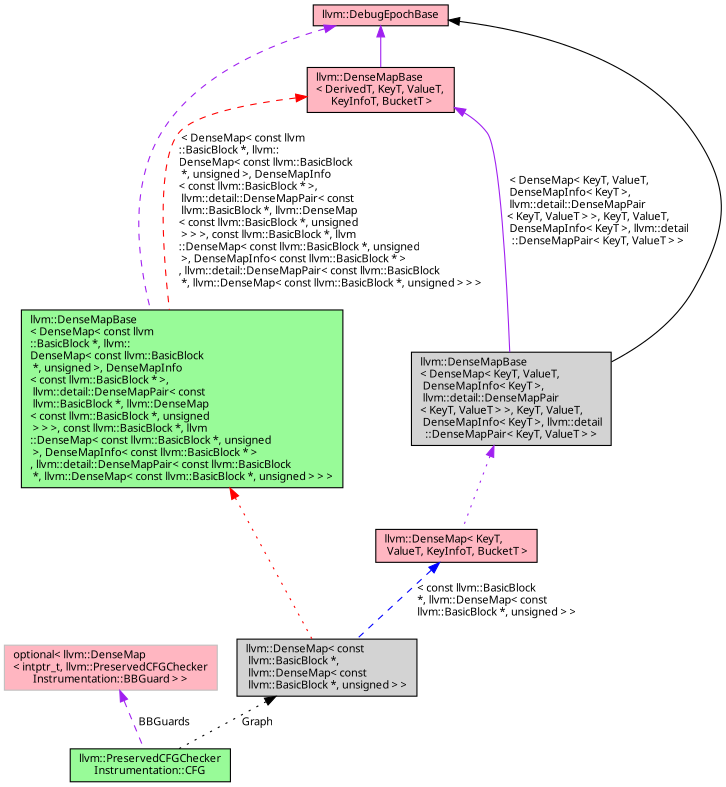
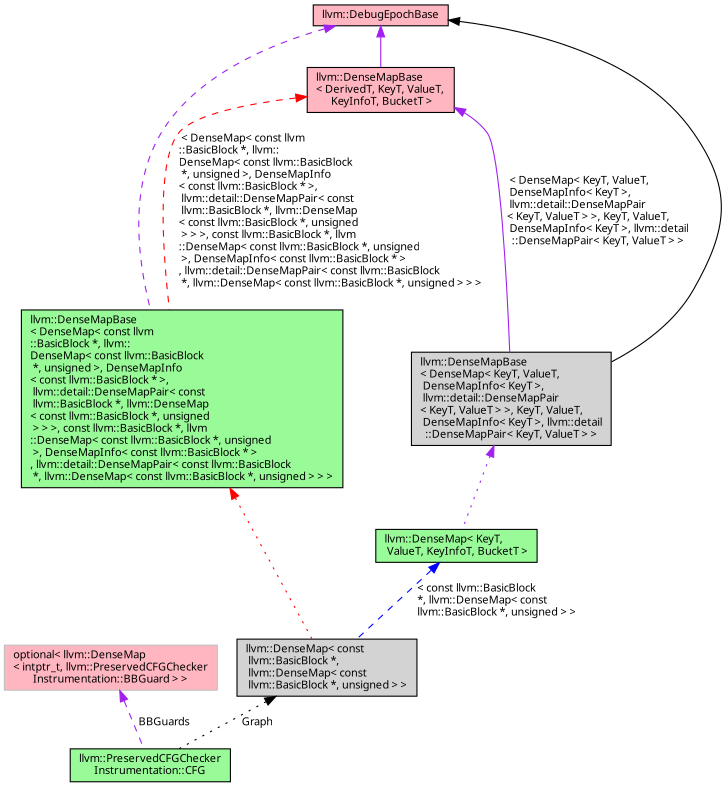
node "llvm::DenseMap< KeyT, ValueT, KeyInfoT, BucketT >": fillcolor lightpink -> palegreen
